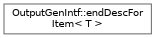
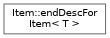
node "OutputGenIntf::endDescFor Item< T >": label "OutputGenIntf::endDescFor Item< T >" -> "Item::endDescFor Item< T >"
